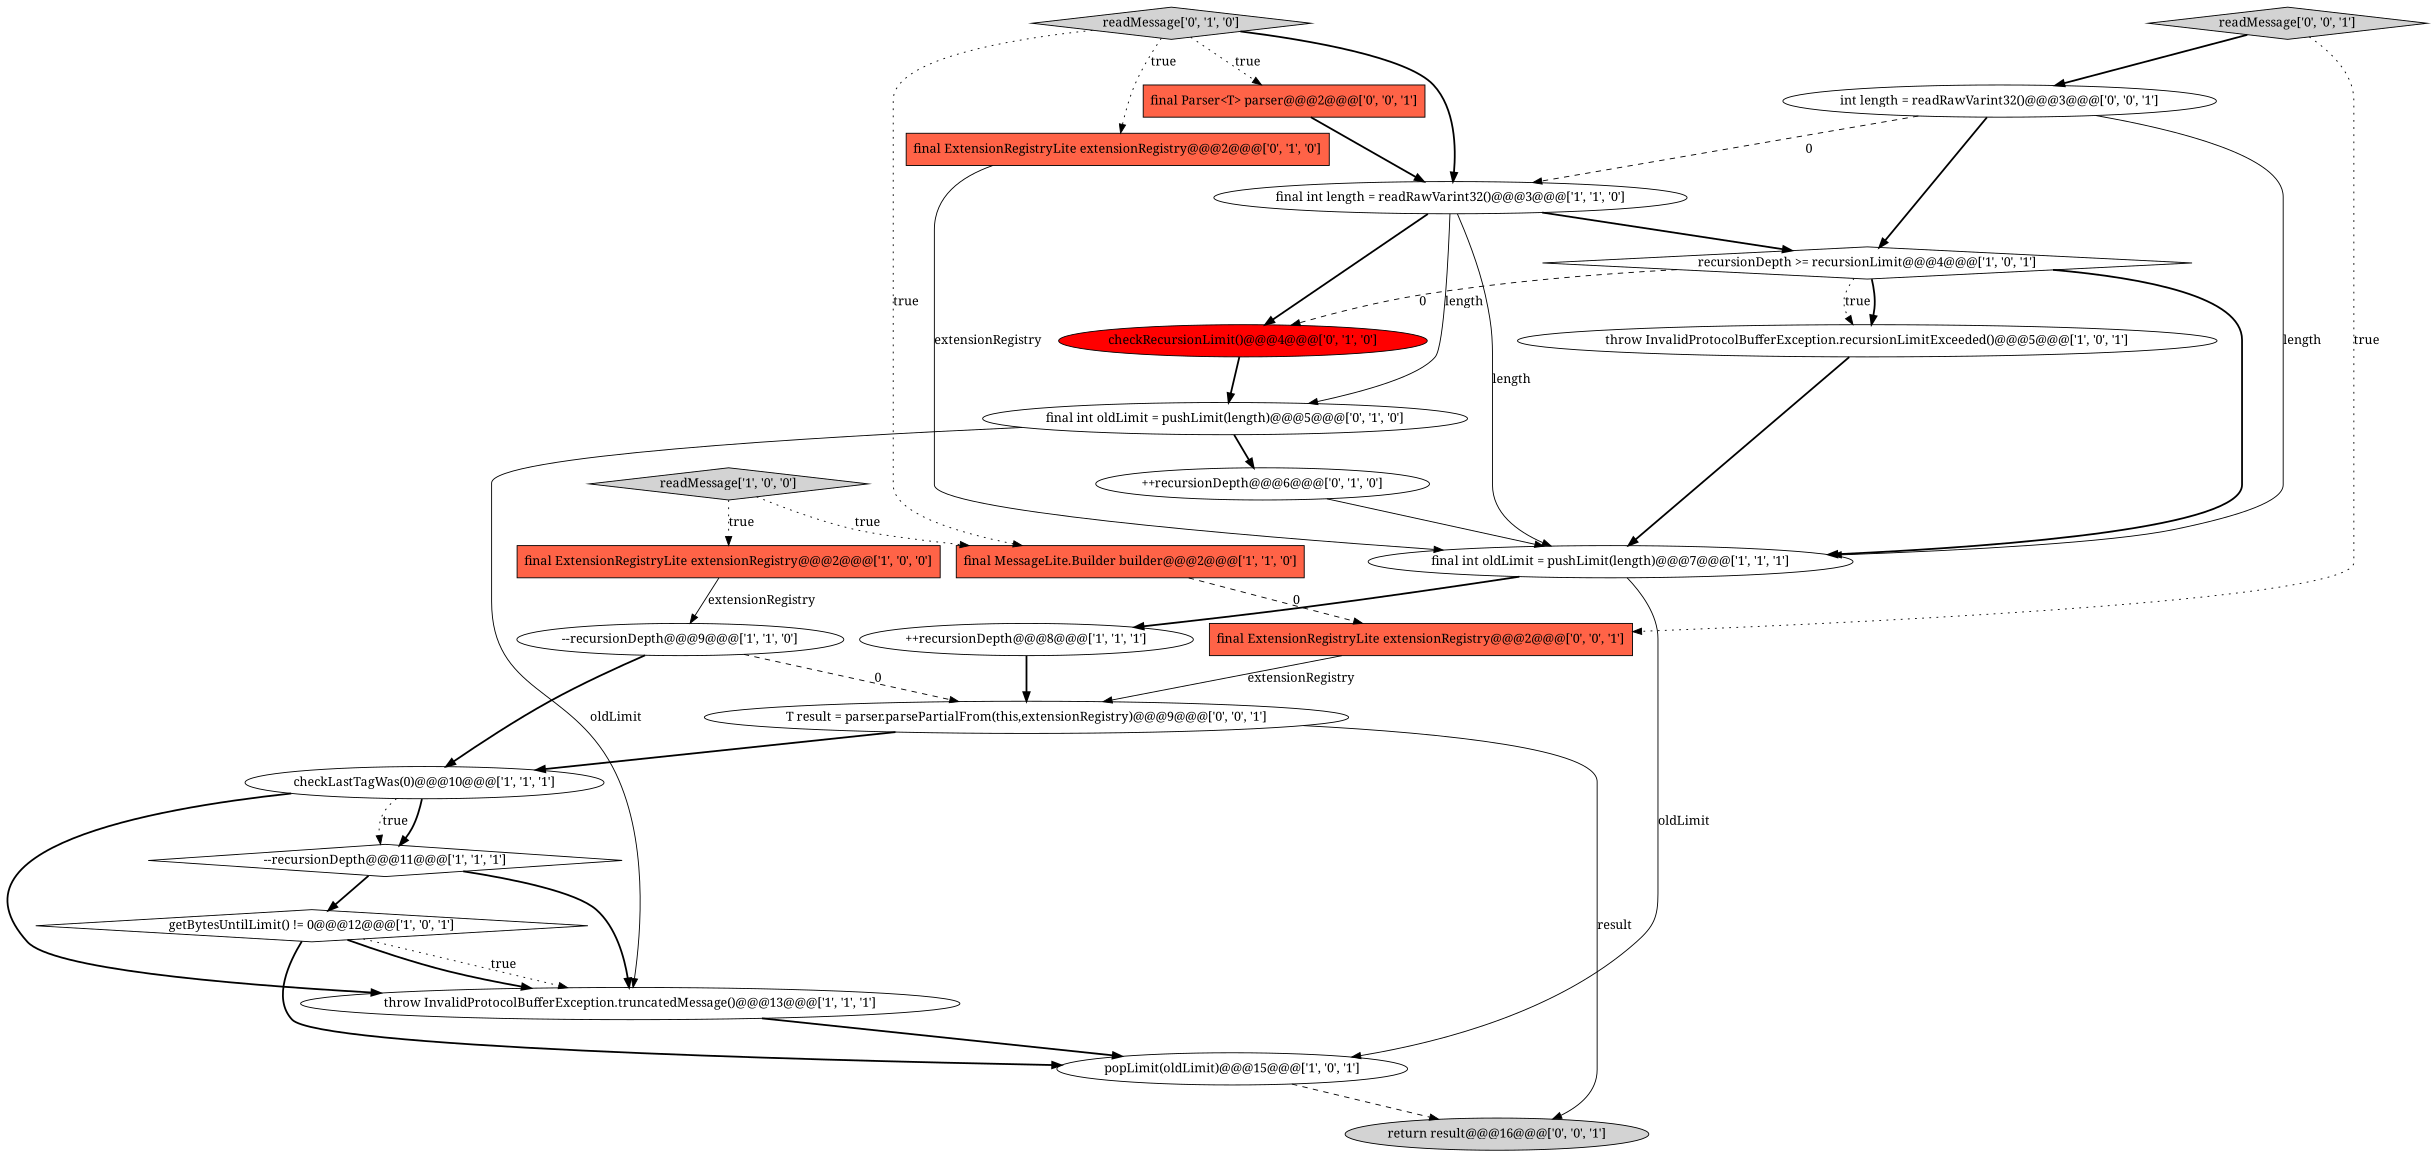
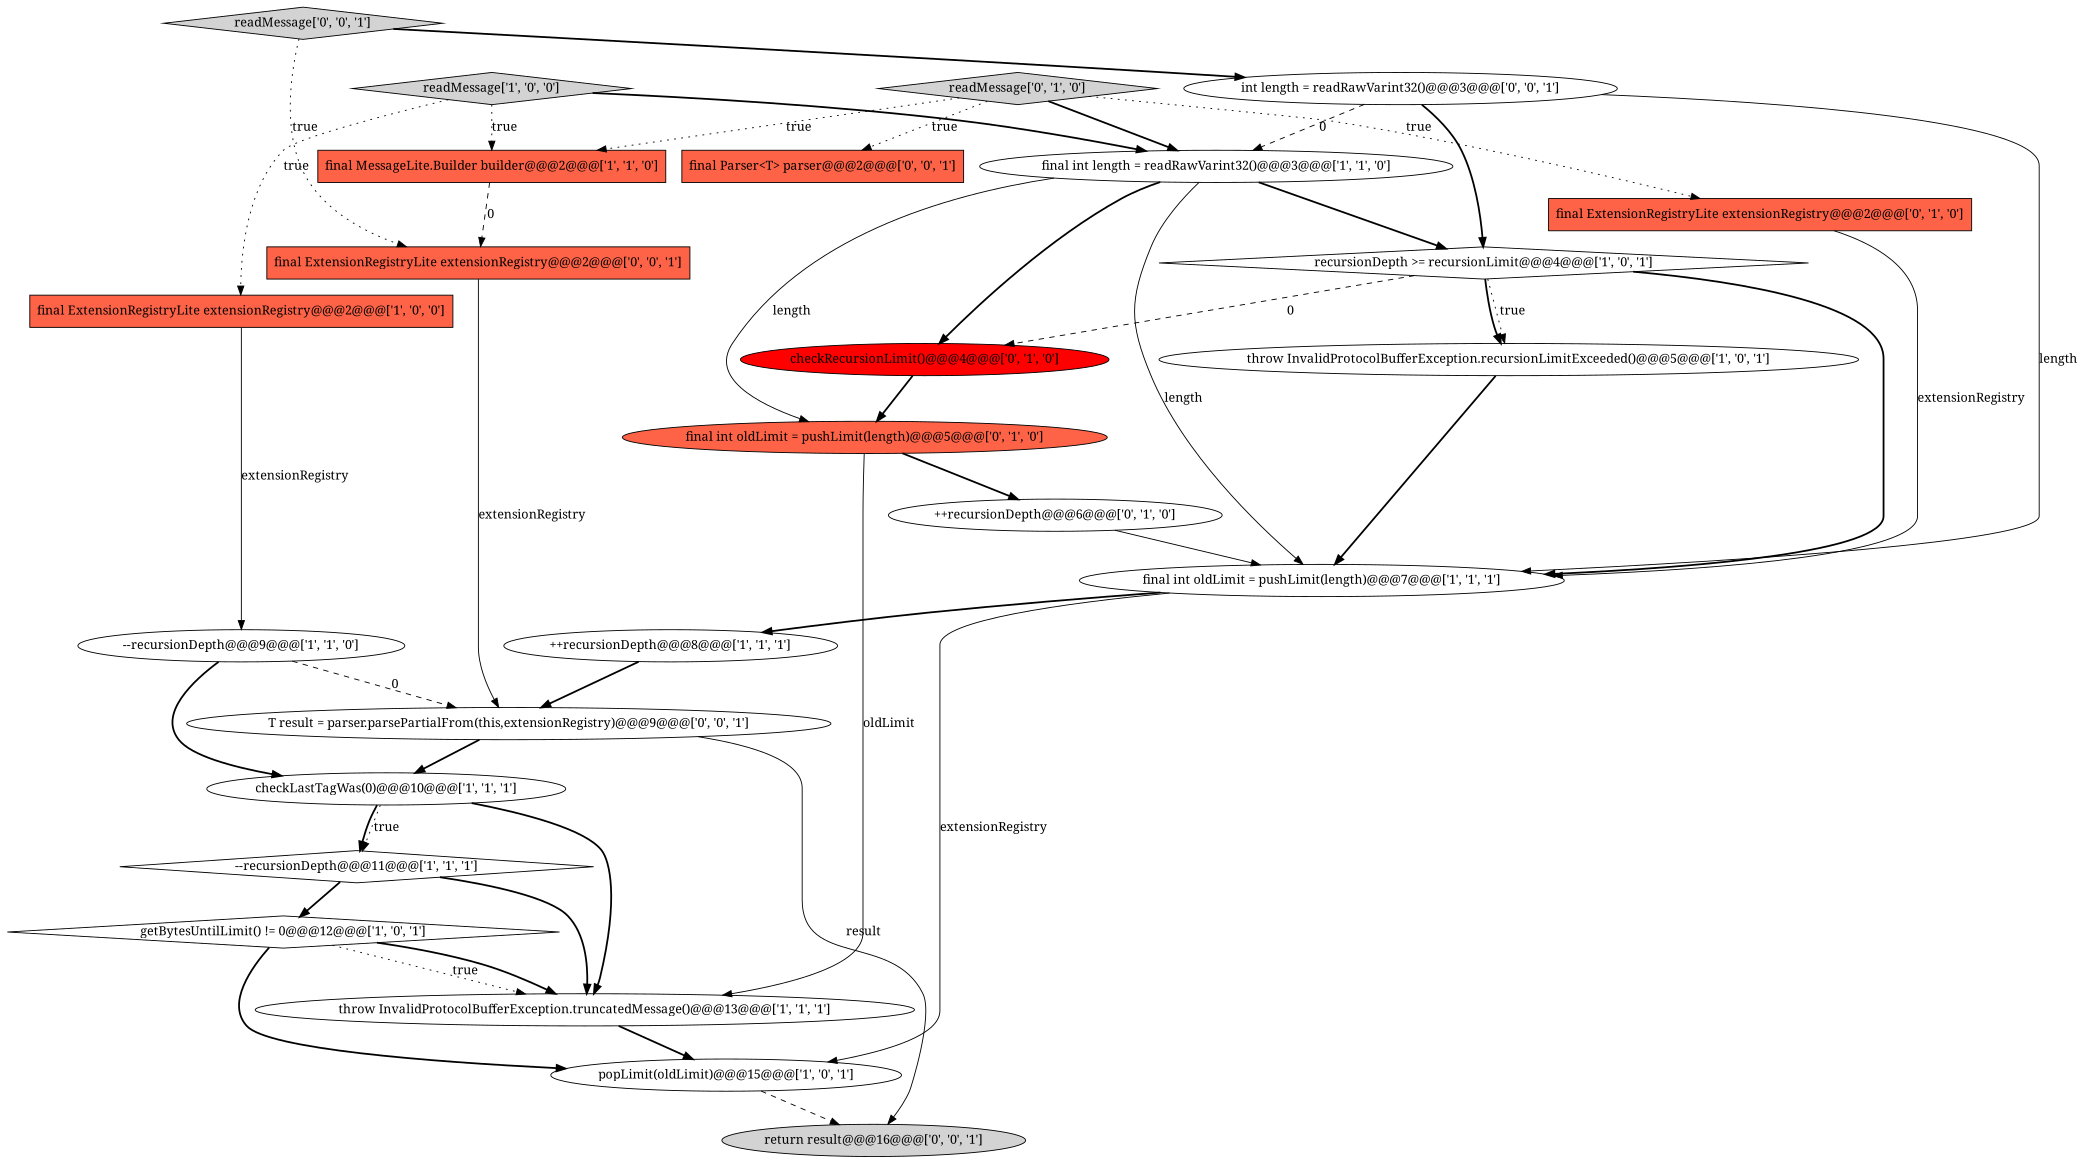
edge "final Parser<T> parser@@@2@@@['0', '0', '1']" -> "final int length = readRawVarint32()@@@3@@@['1', '1', '0']": now "readMessage['1', '0', '0']" -> "final int length = readRawVarint32()@@@3@@@['1', '1', '0']"
node "final int oldLimit = pushLimit(length)@@@5@@@['0', '1', '0']": fillcolor white -> tomato
edge "final int oldLimit = pushLimit(length)@@@7@@@['1', '1', '1']" -> "popLimit(oldLimit)@@@15@@@['1', '0', '1']": label "oldLimit" -> "extensionRegistry"
